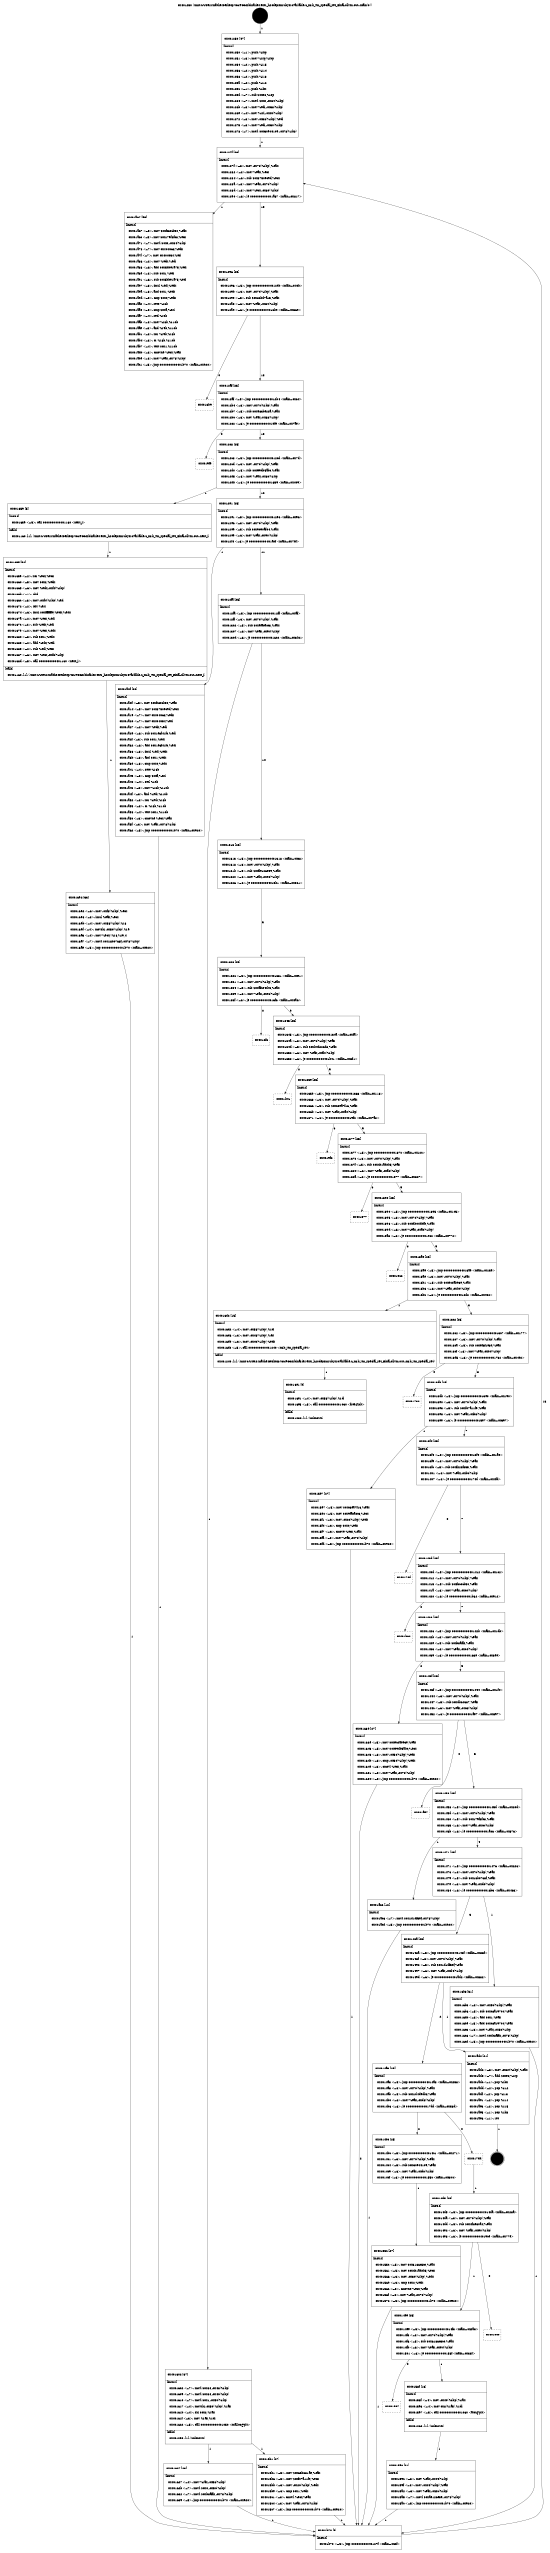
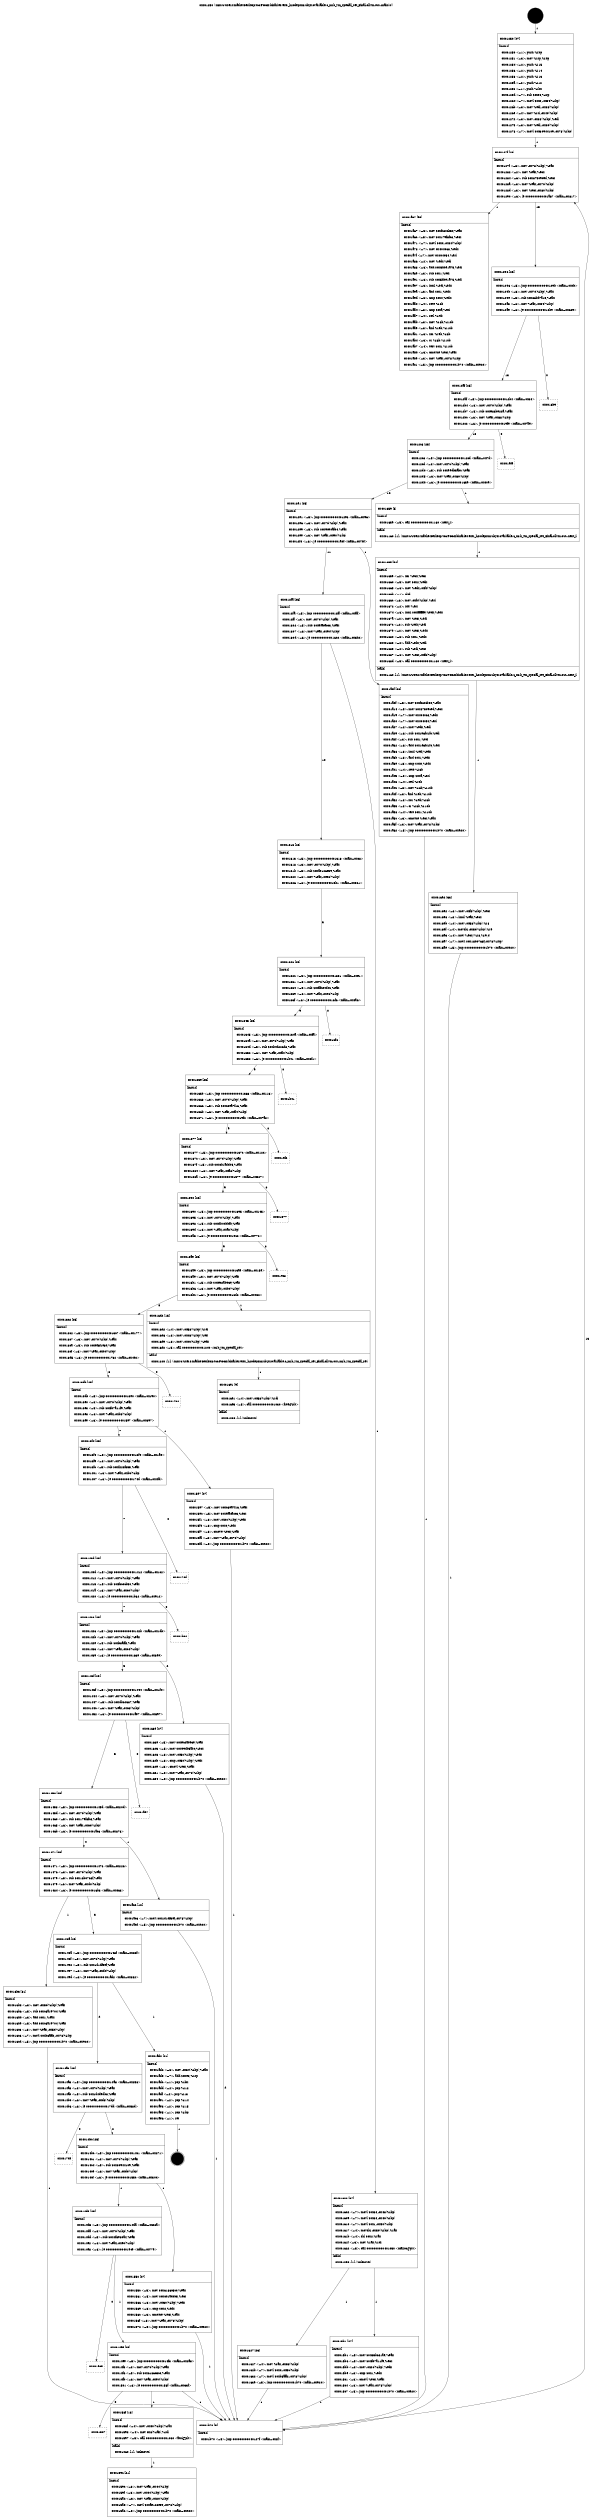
edge "0x4017dd" -> "0x4014d5 [25]": now "0x4014bc [25]" -> "0x4014d5 [25]"
edge "0x40159c [21]" -> "0x401b70 [5]": now "0x4014ee [25]" -> "0x401b70 [5]"
